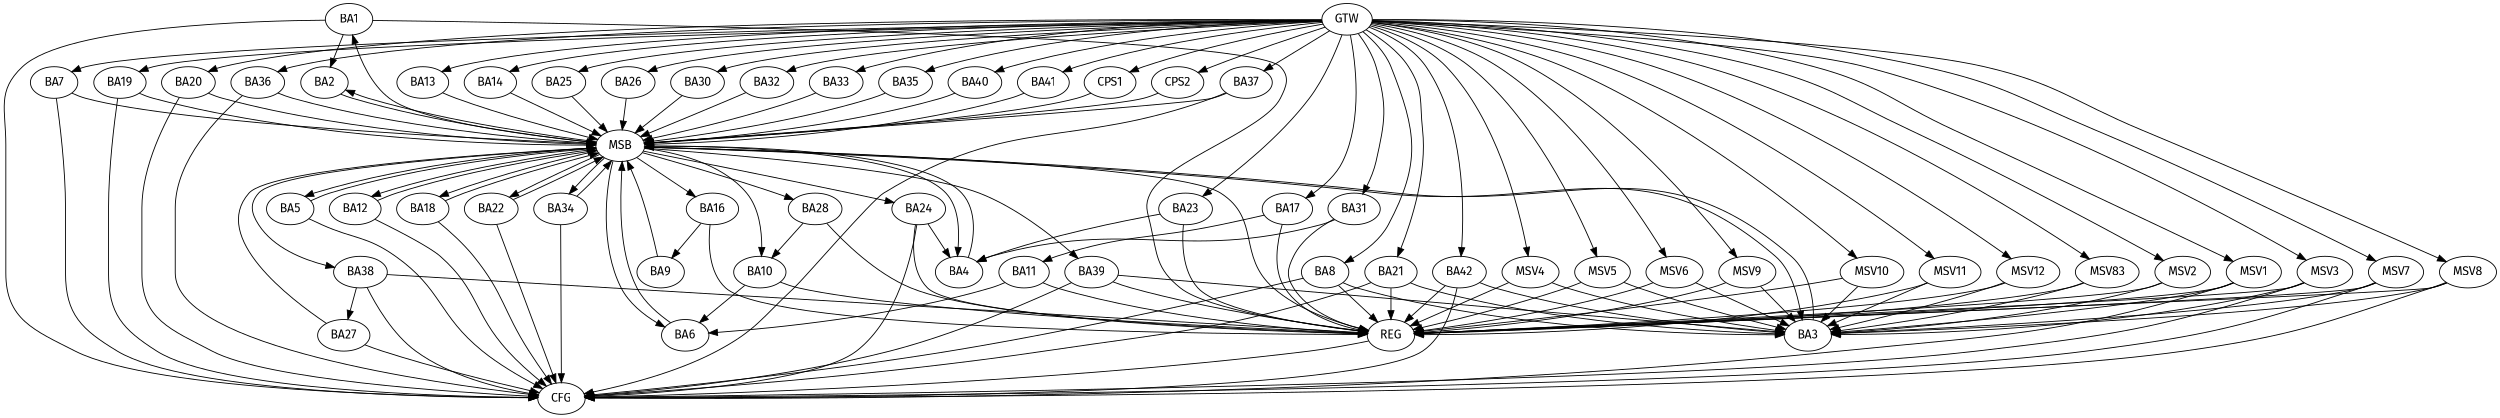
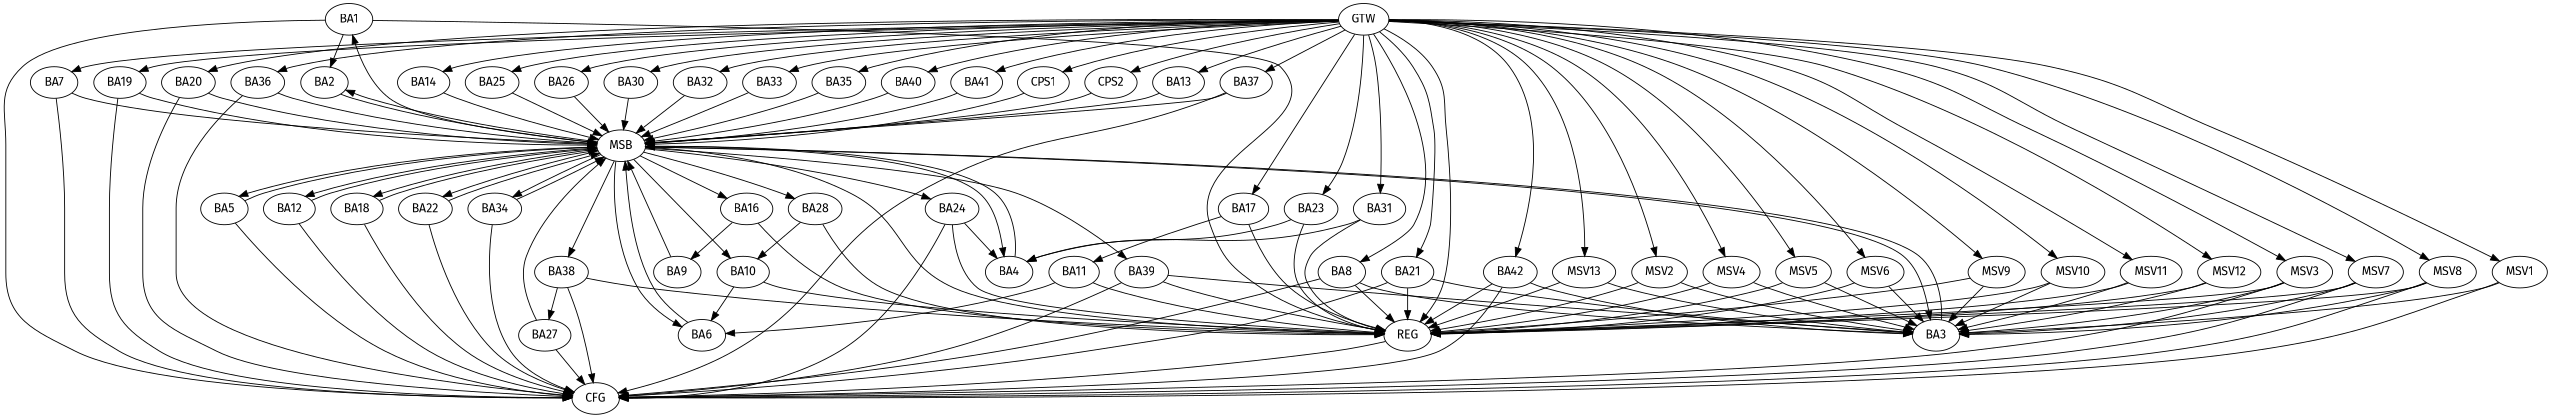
node "MSV83": label "MSV83" -> "MSV13"
edge "MSV1" -> "REG": now "GTW" -> "REG"
